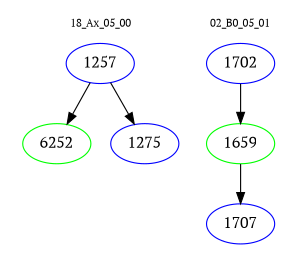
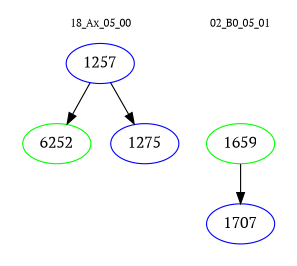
node "1702": removed
